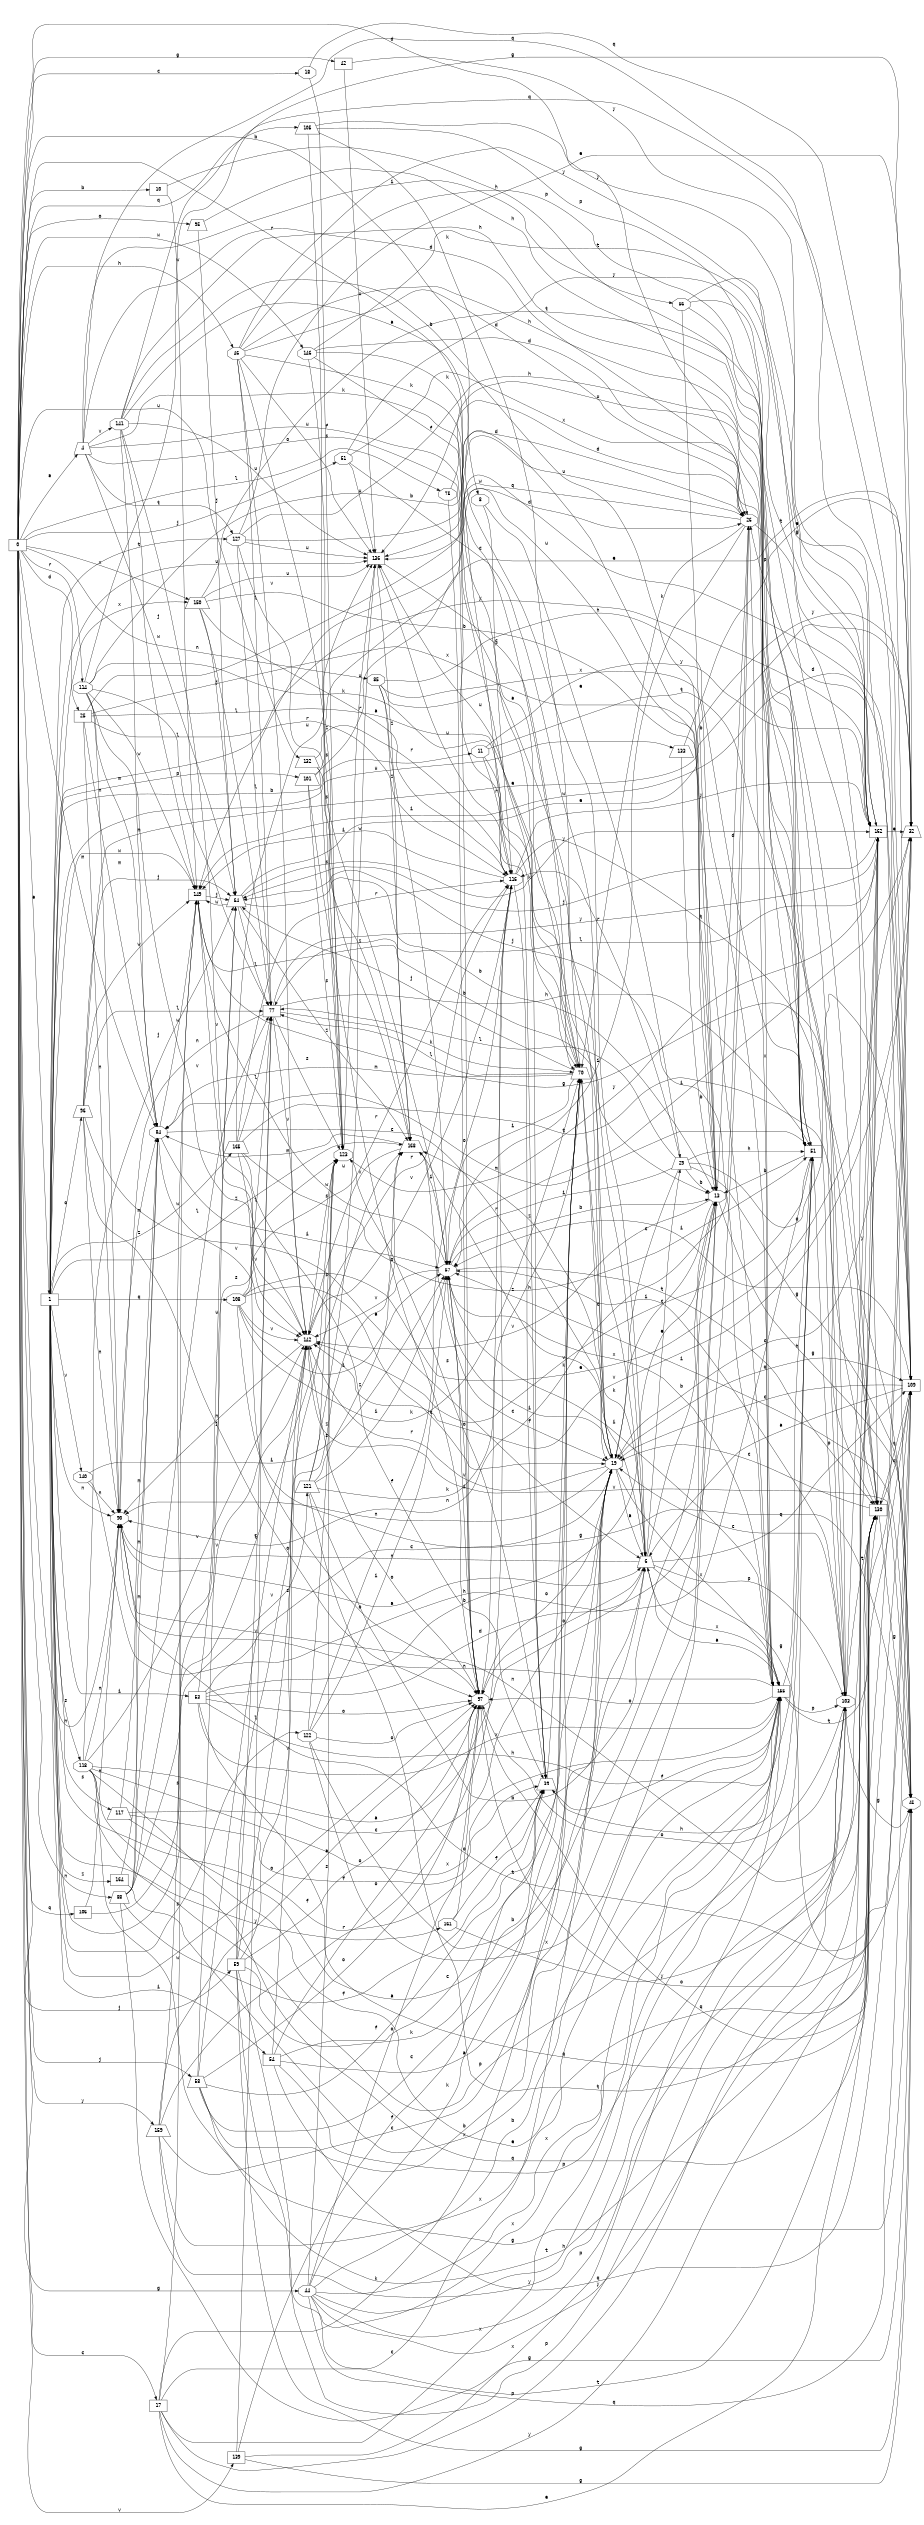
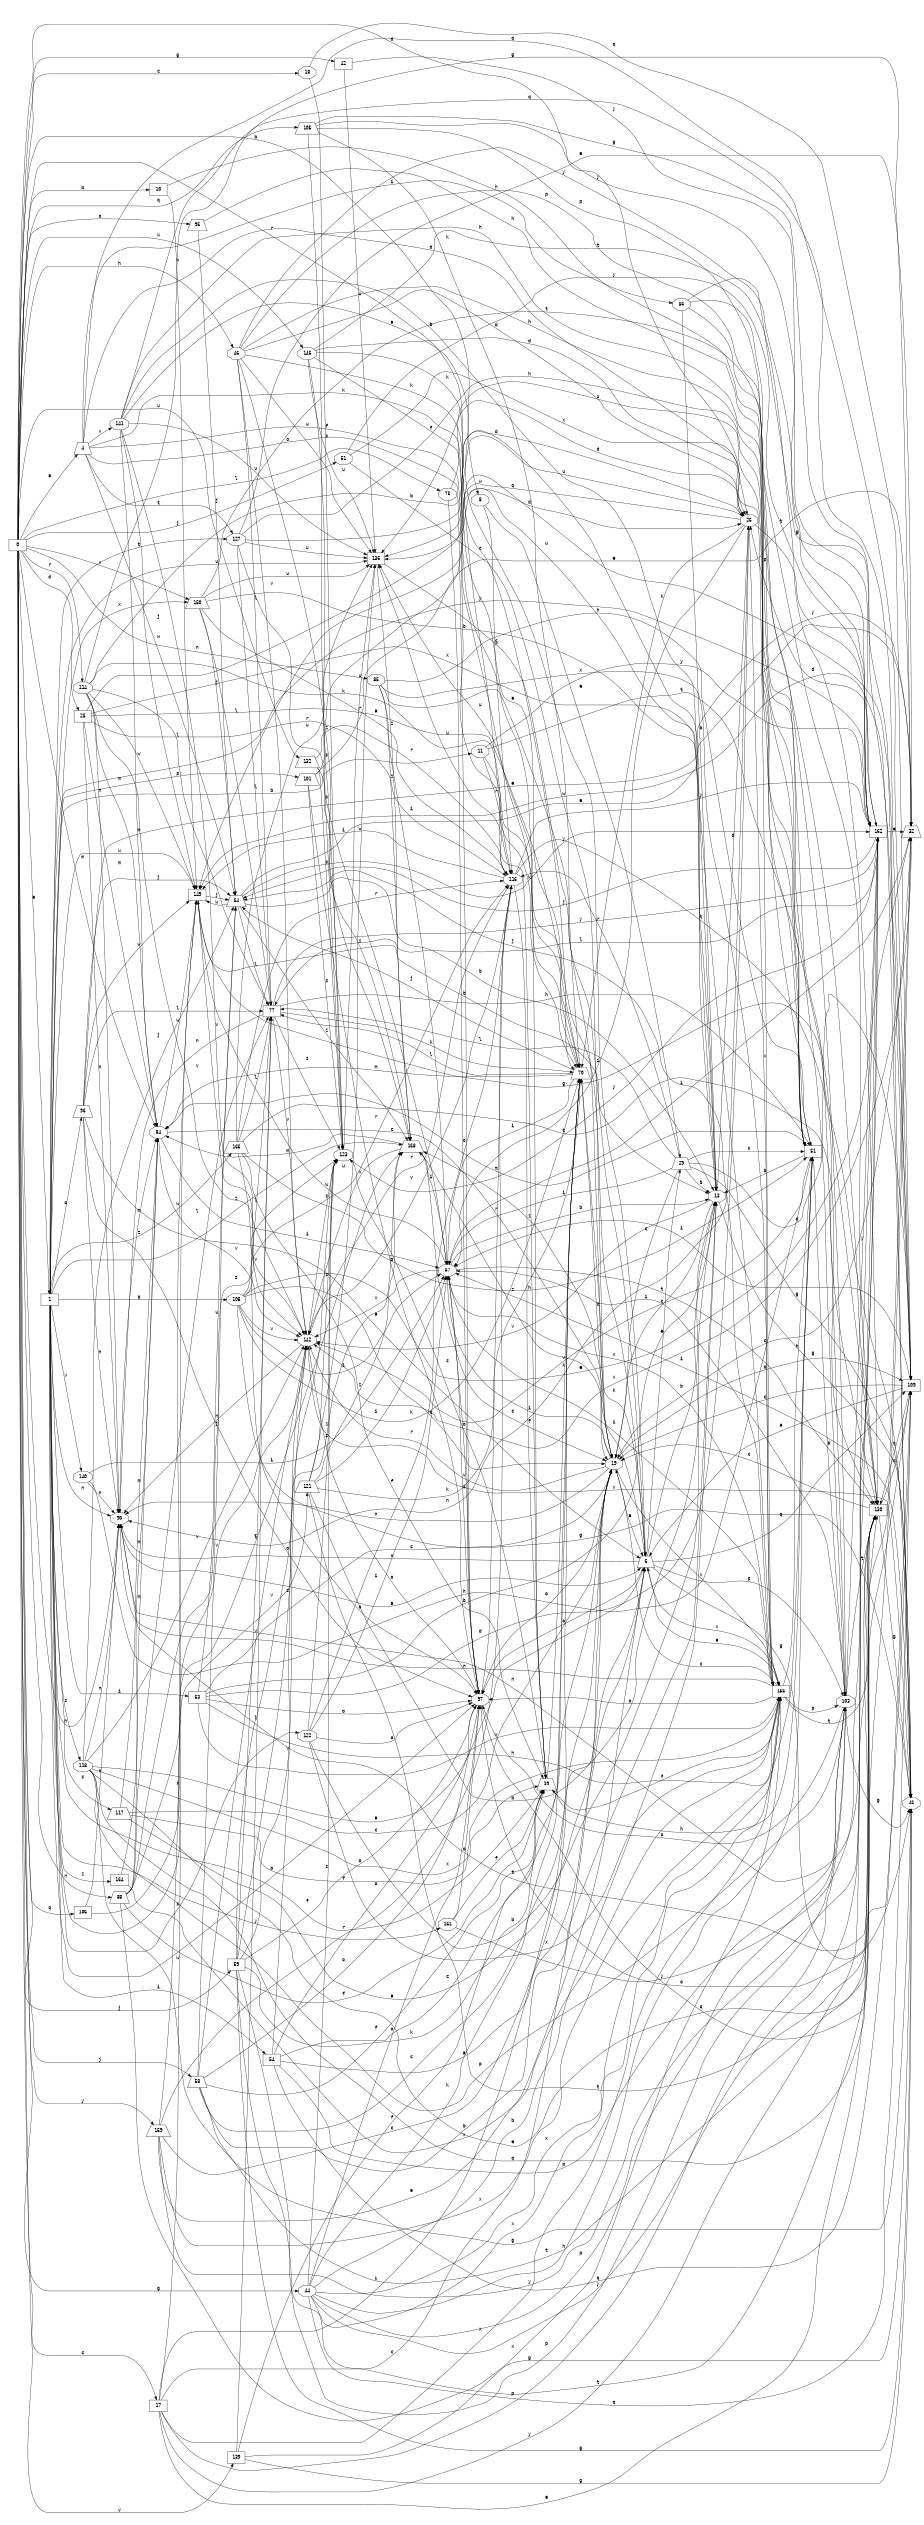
edge "61" -> "136": now "146" -> "136"
edge "105" -> "45": added, label "g"
node "133": removed
edge "103" -> "19": now "155" -> "19"
edge "159" -> "97": now "159" -> "6"
edge "53" -> "109": removed, label "q"
